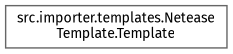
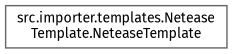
node "src.importer.templates.Netease Template.Template": label "src.importer.templates.Netease Template.Template" -> "src.importer.templates.Netease Template.NeteaseTemplate"
